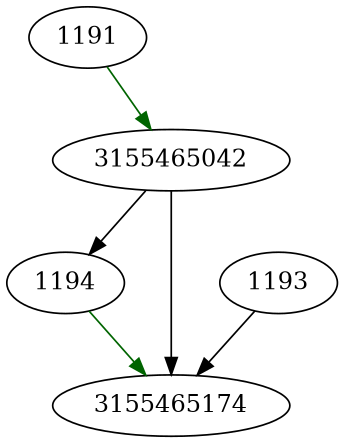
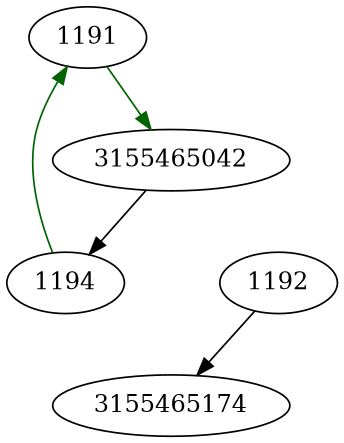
edge "3155465042" -> "3155465174": removed
node "1193": label "1193" -> "1192"
edge "1194" -> "3155465174": now "1194" -> "1191"
